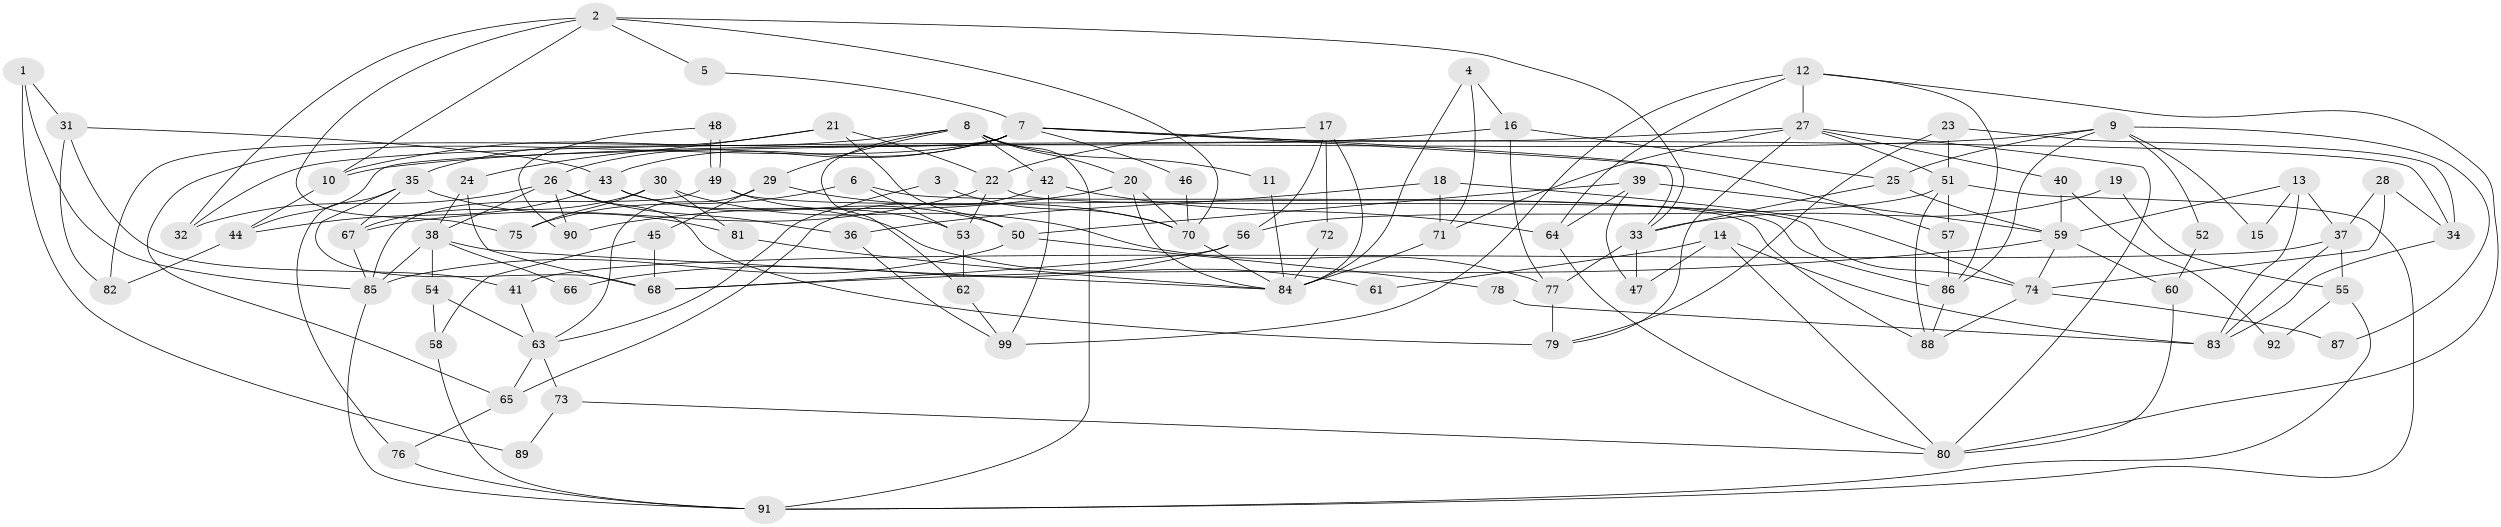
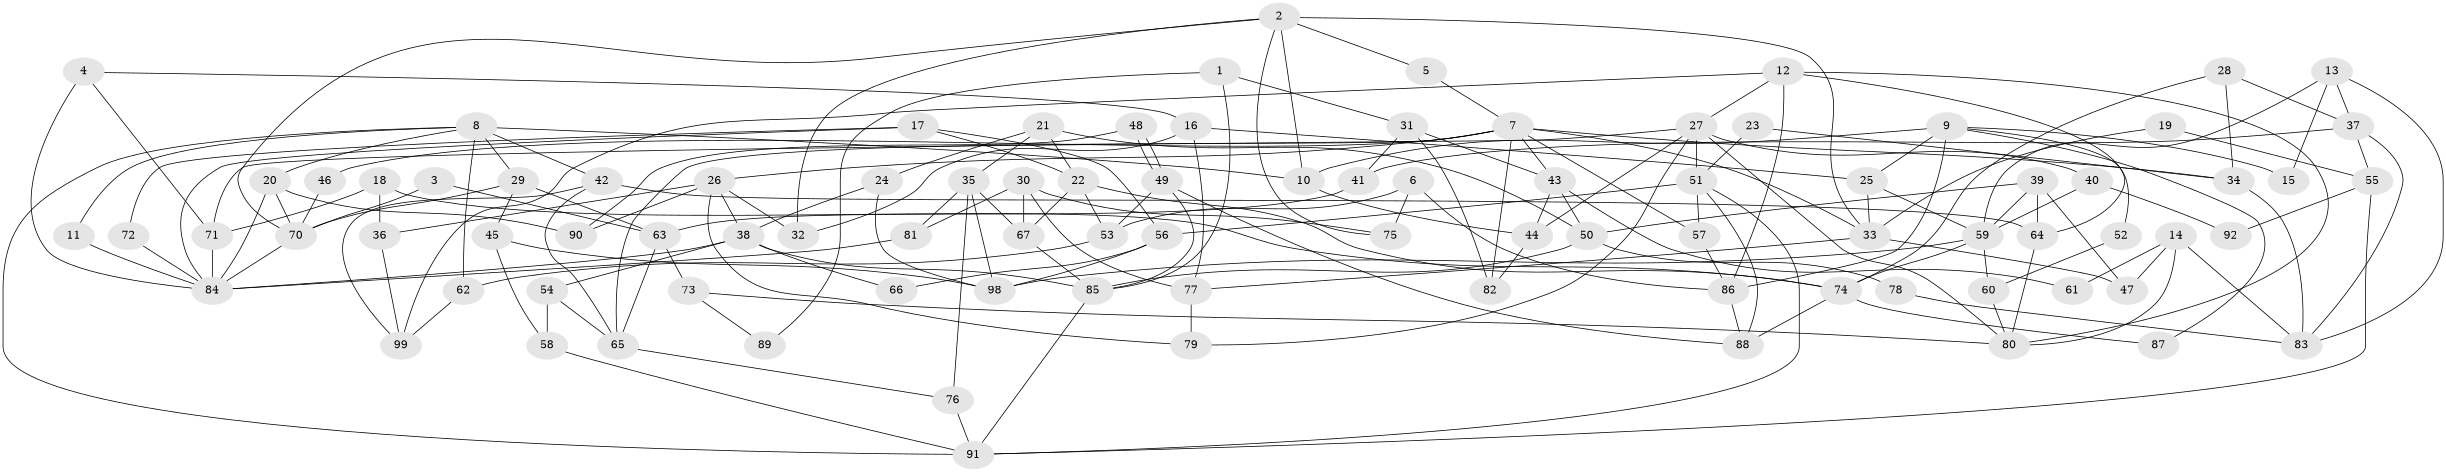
edge "23" -- "79": removed
node "68": label "68" -> "98"
edge "54" -- "63": now "54" -- "65"
